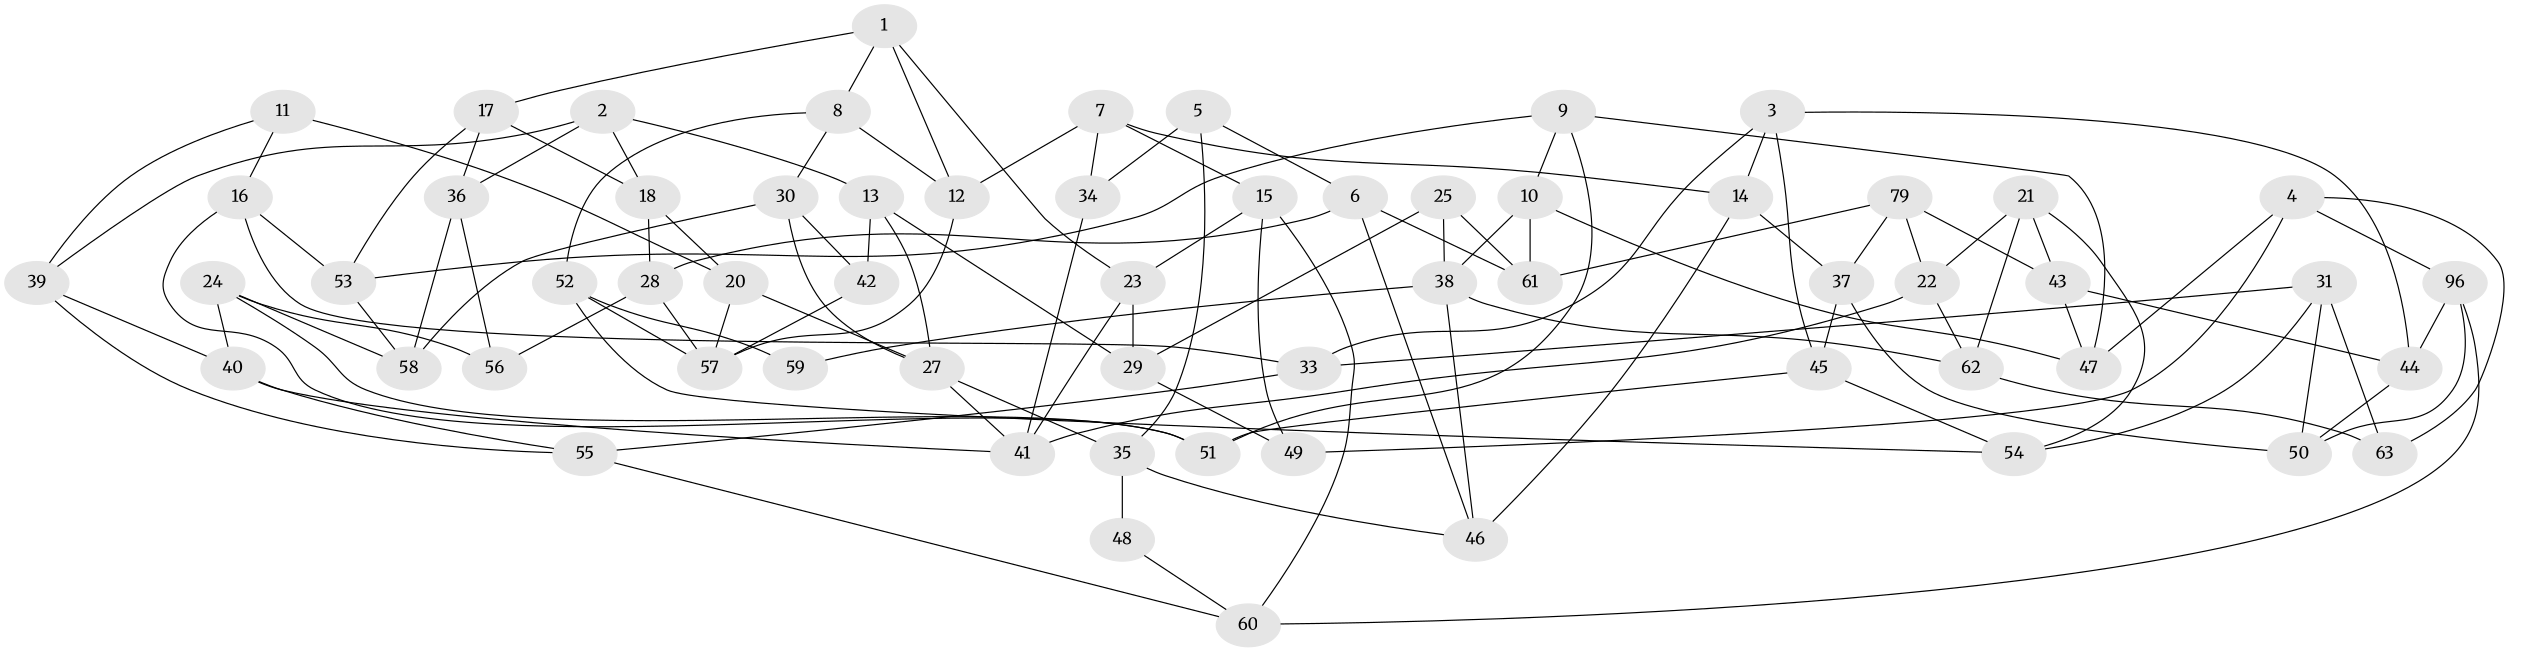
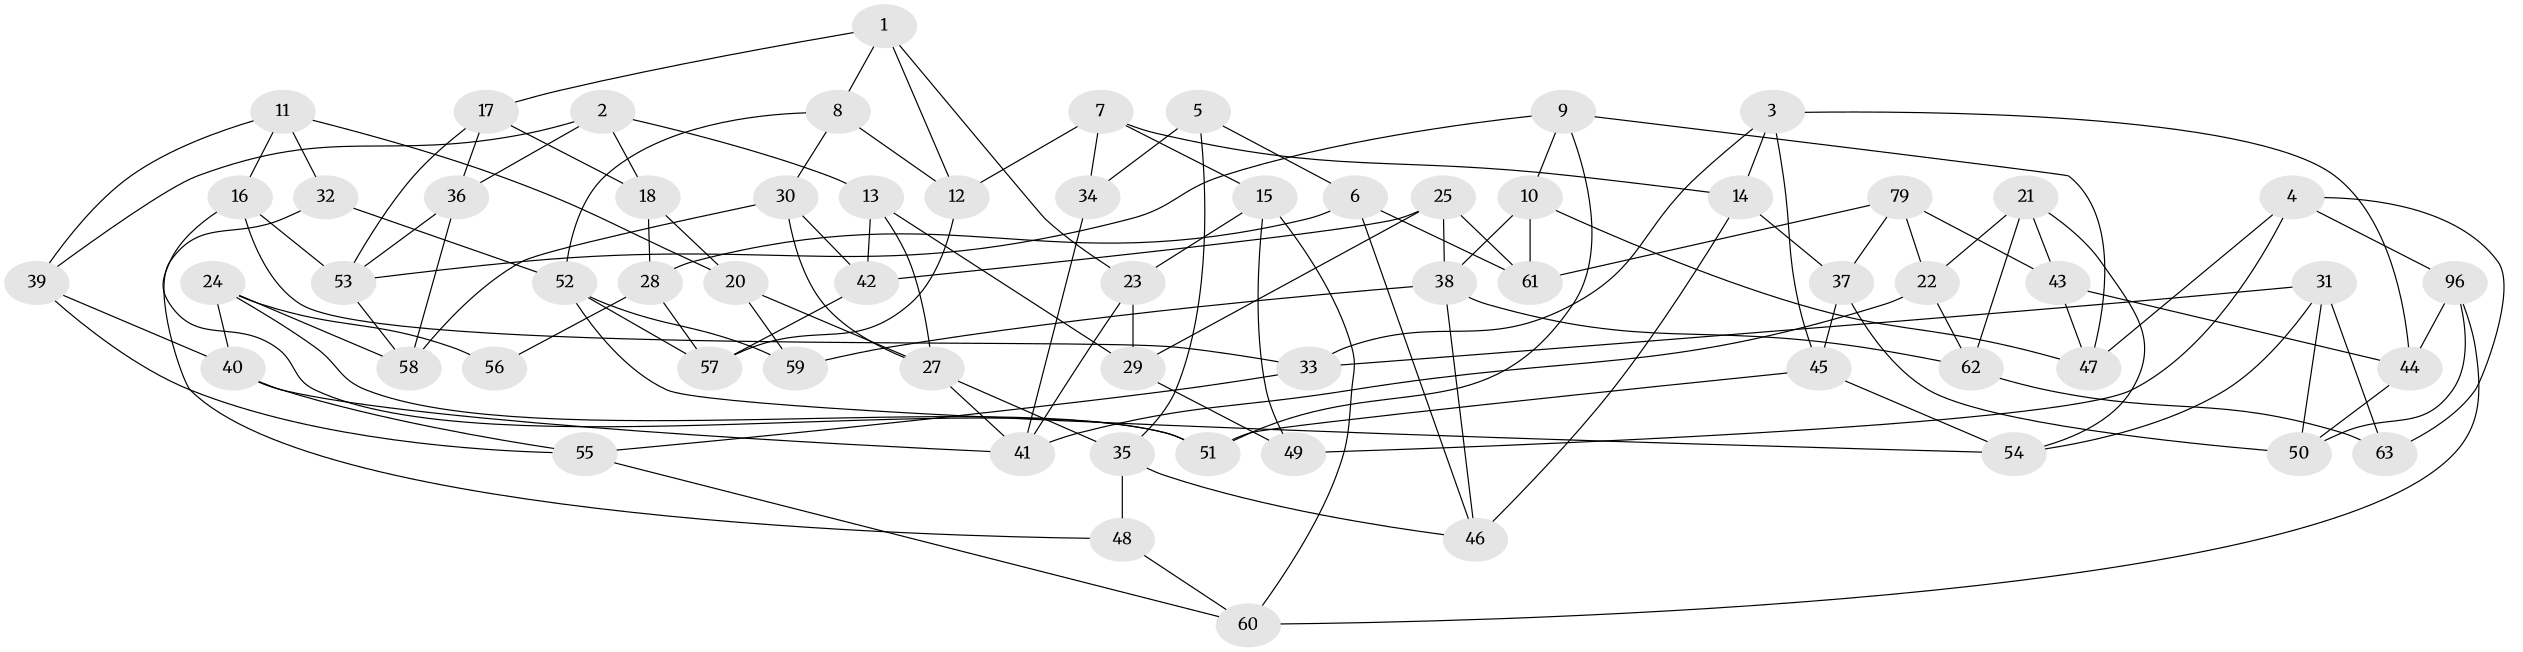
node "32": added
edge "25" -- "42": added
edge "36" -- "56": now "36" -- "53"
edge "20" -- "57": now "20" -- "59"
